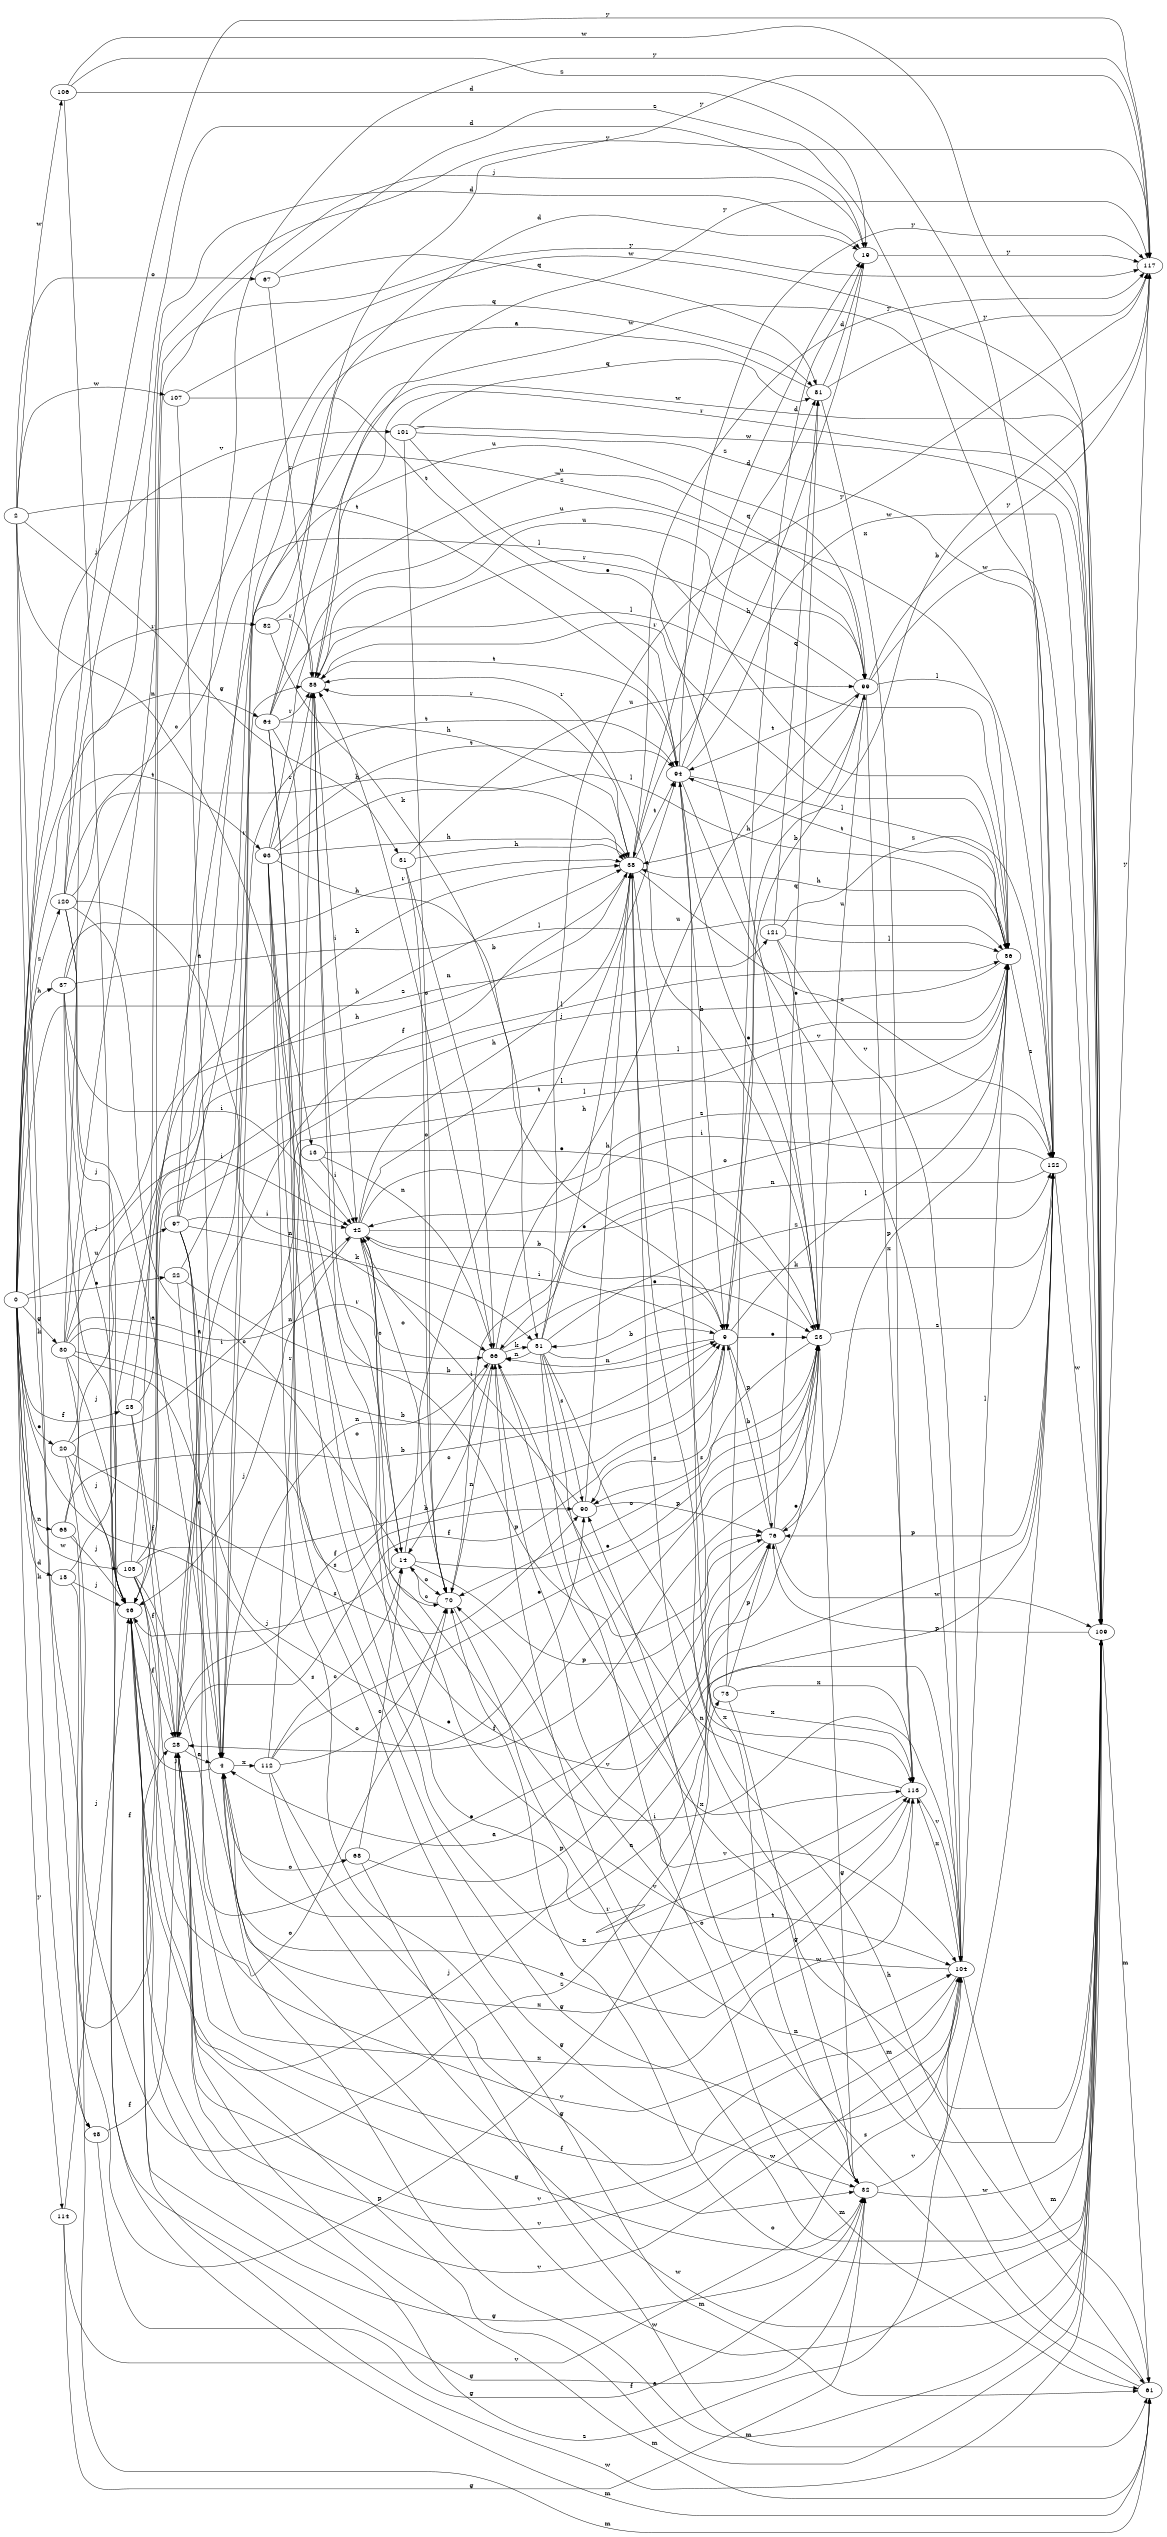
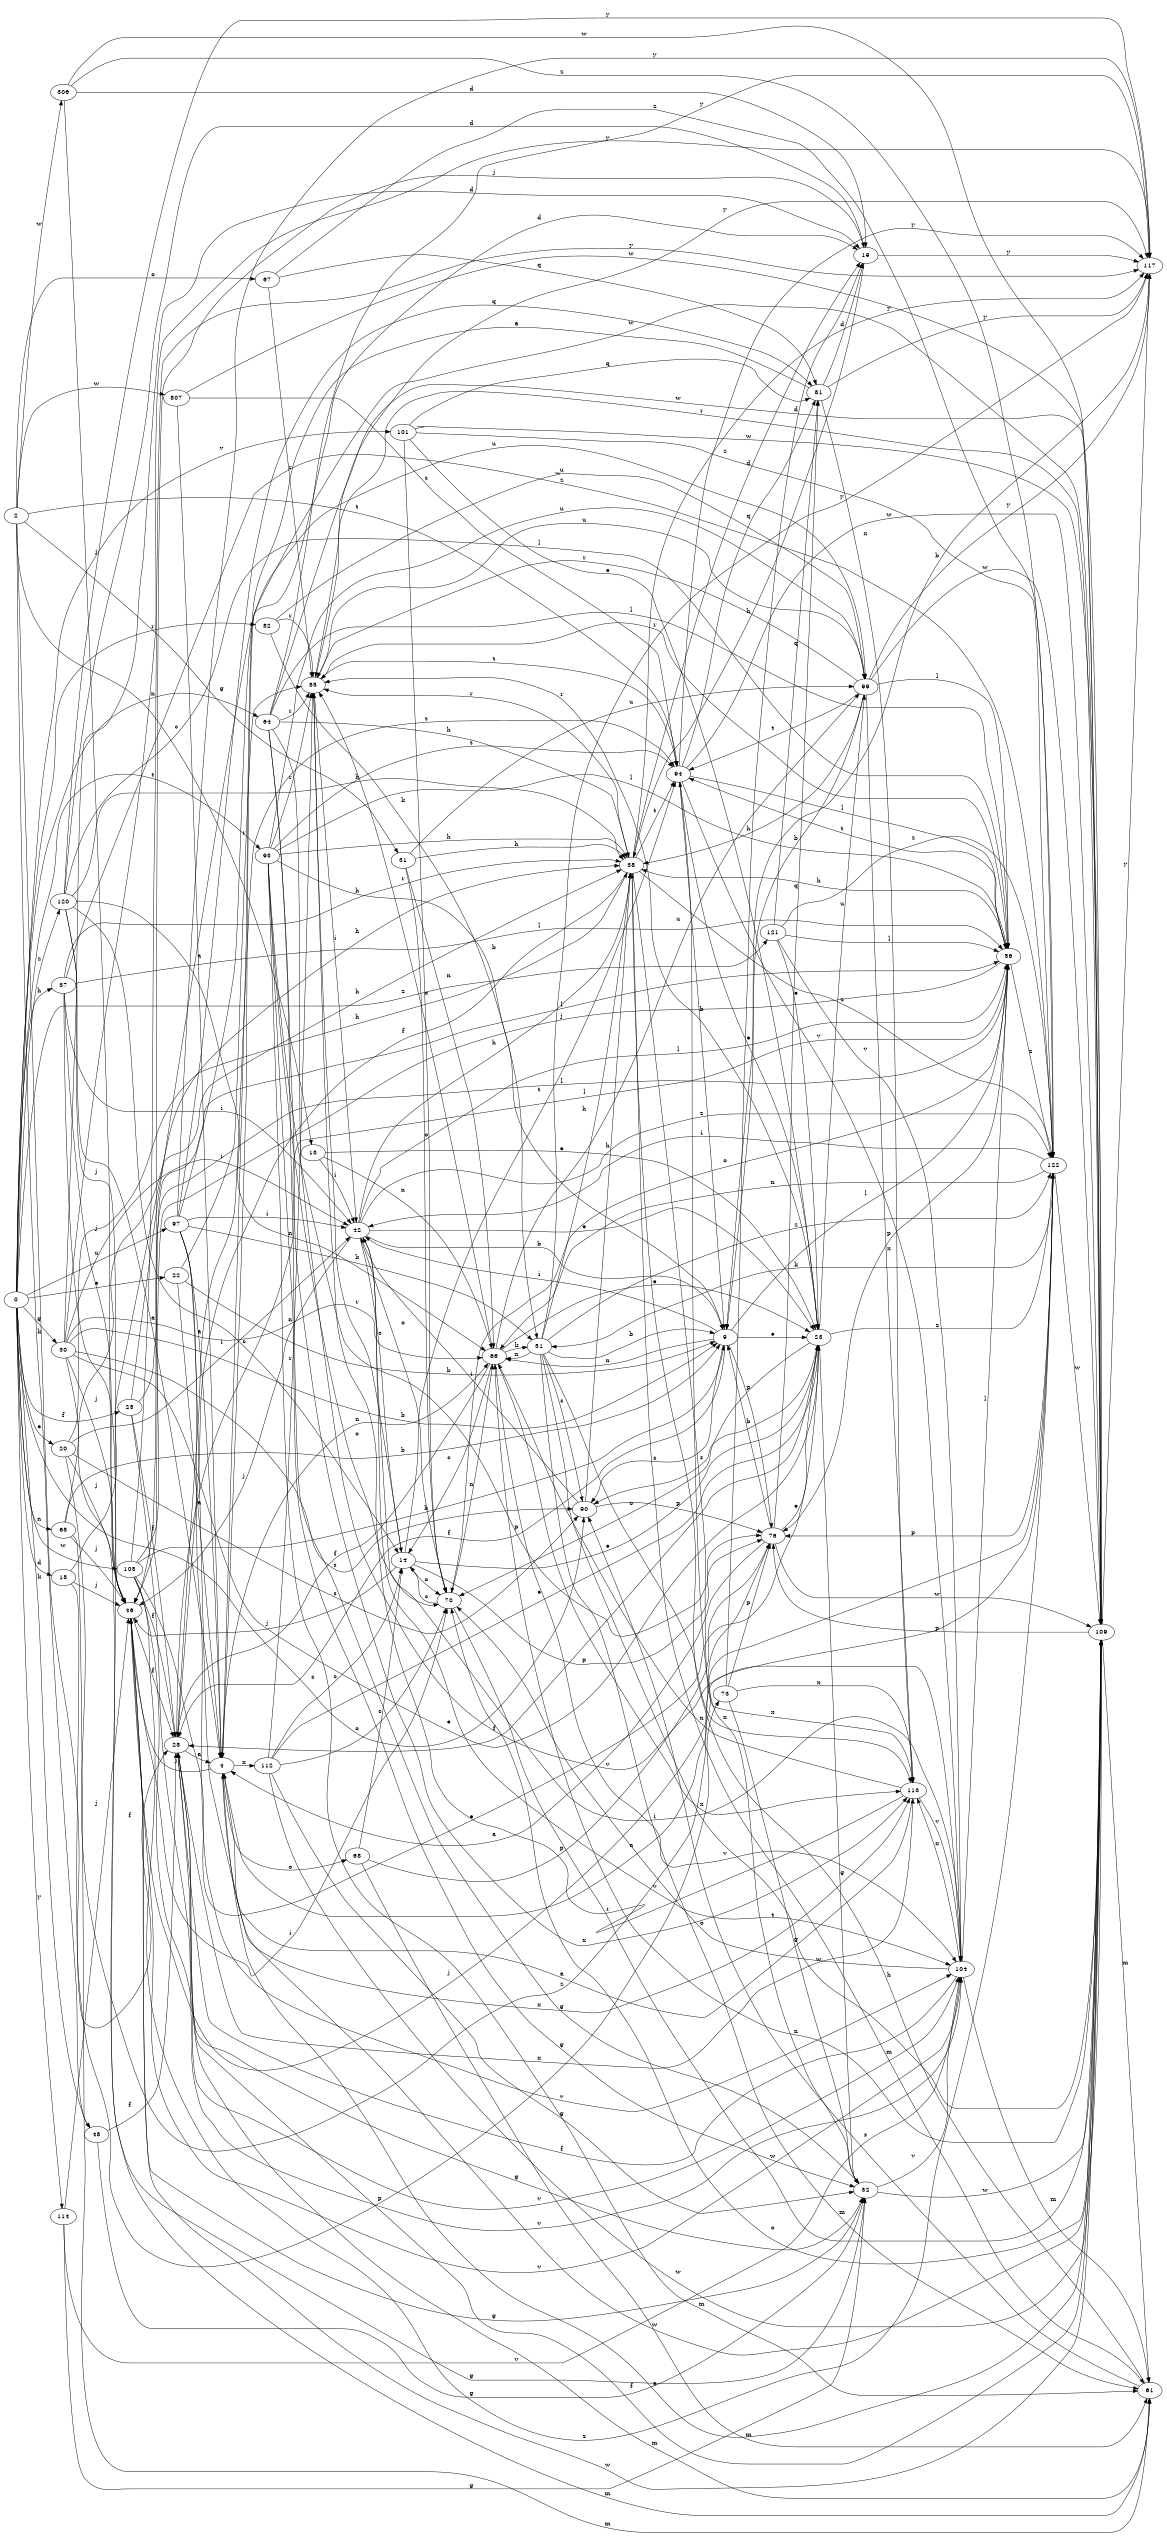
node "106": label "106" -> "306"
node "107": label "107" -> "807"
edge "46" -> "70": label "o" -> "i"
